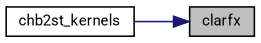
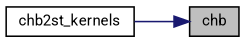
node "clarfx": label "clarfx" -> "chb"
